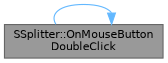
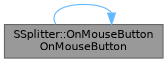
node "SSplitter::OnMouseButton DoubleClick": label "SSplitter::OnMouseButton DoubleClick" -> "SSplitter::OnMouseButton OnMouseButton"
